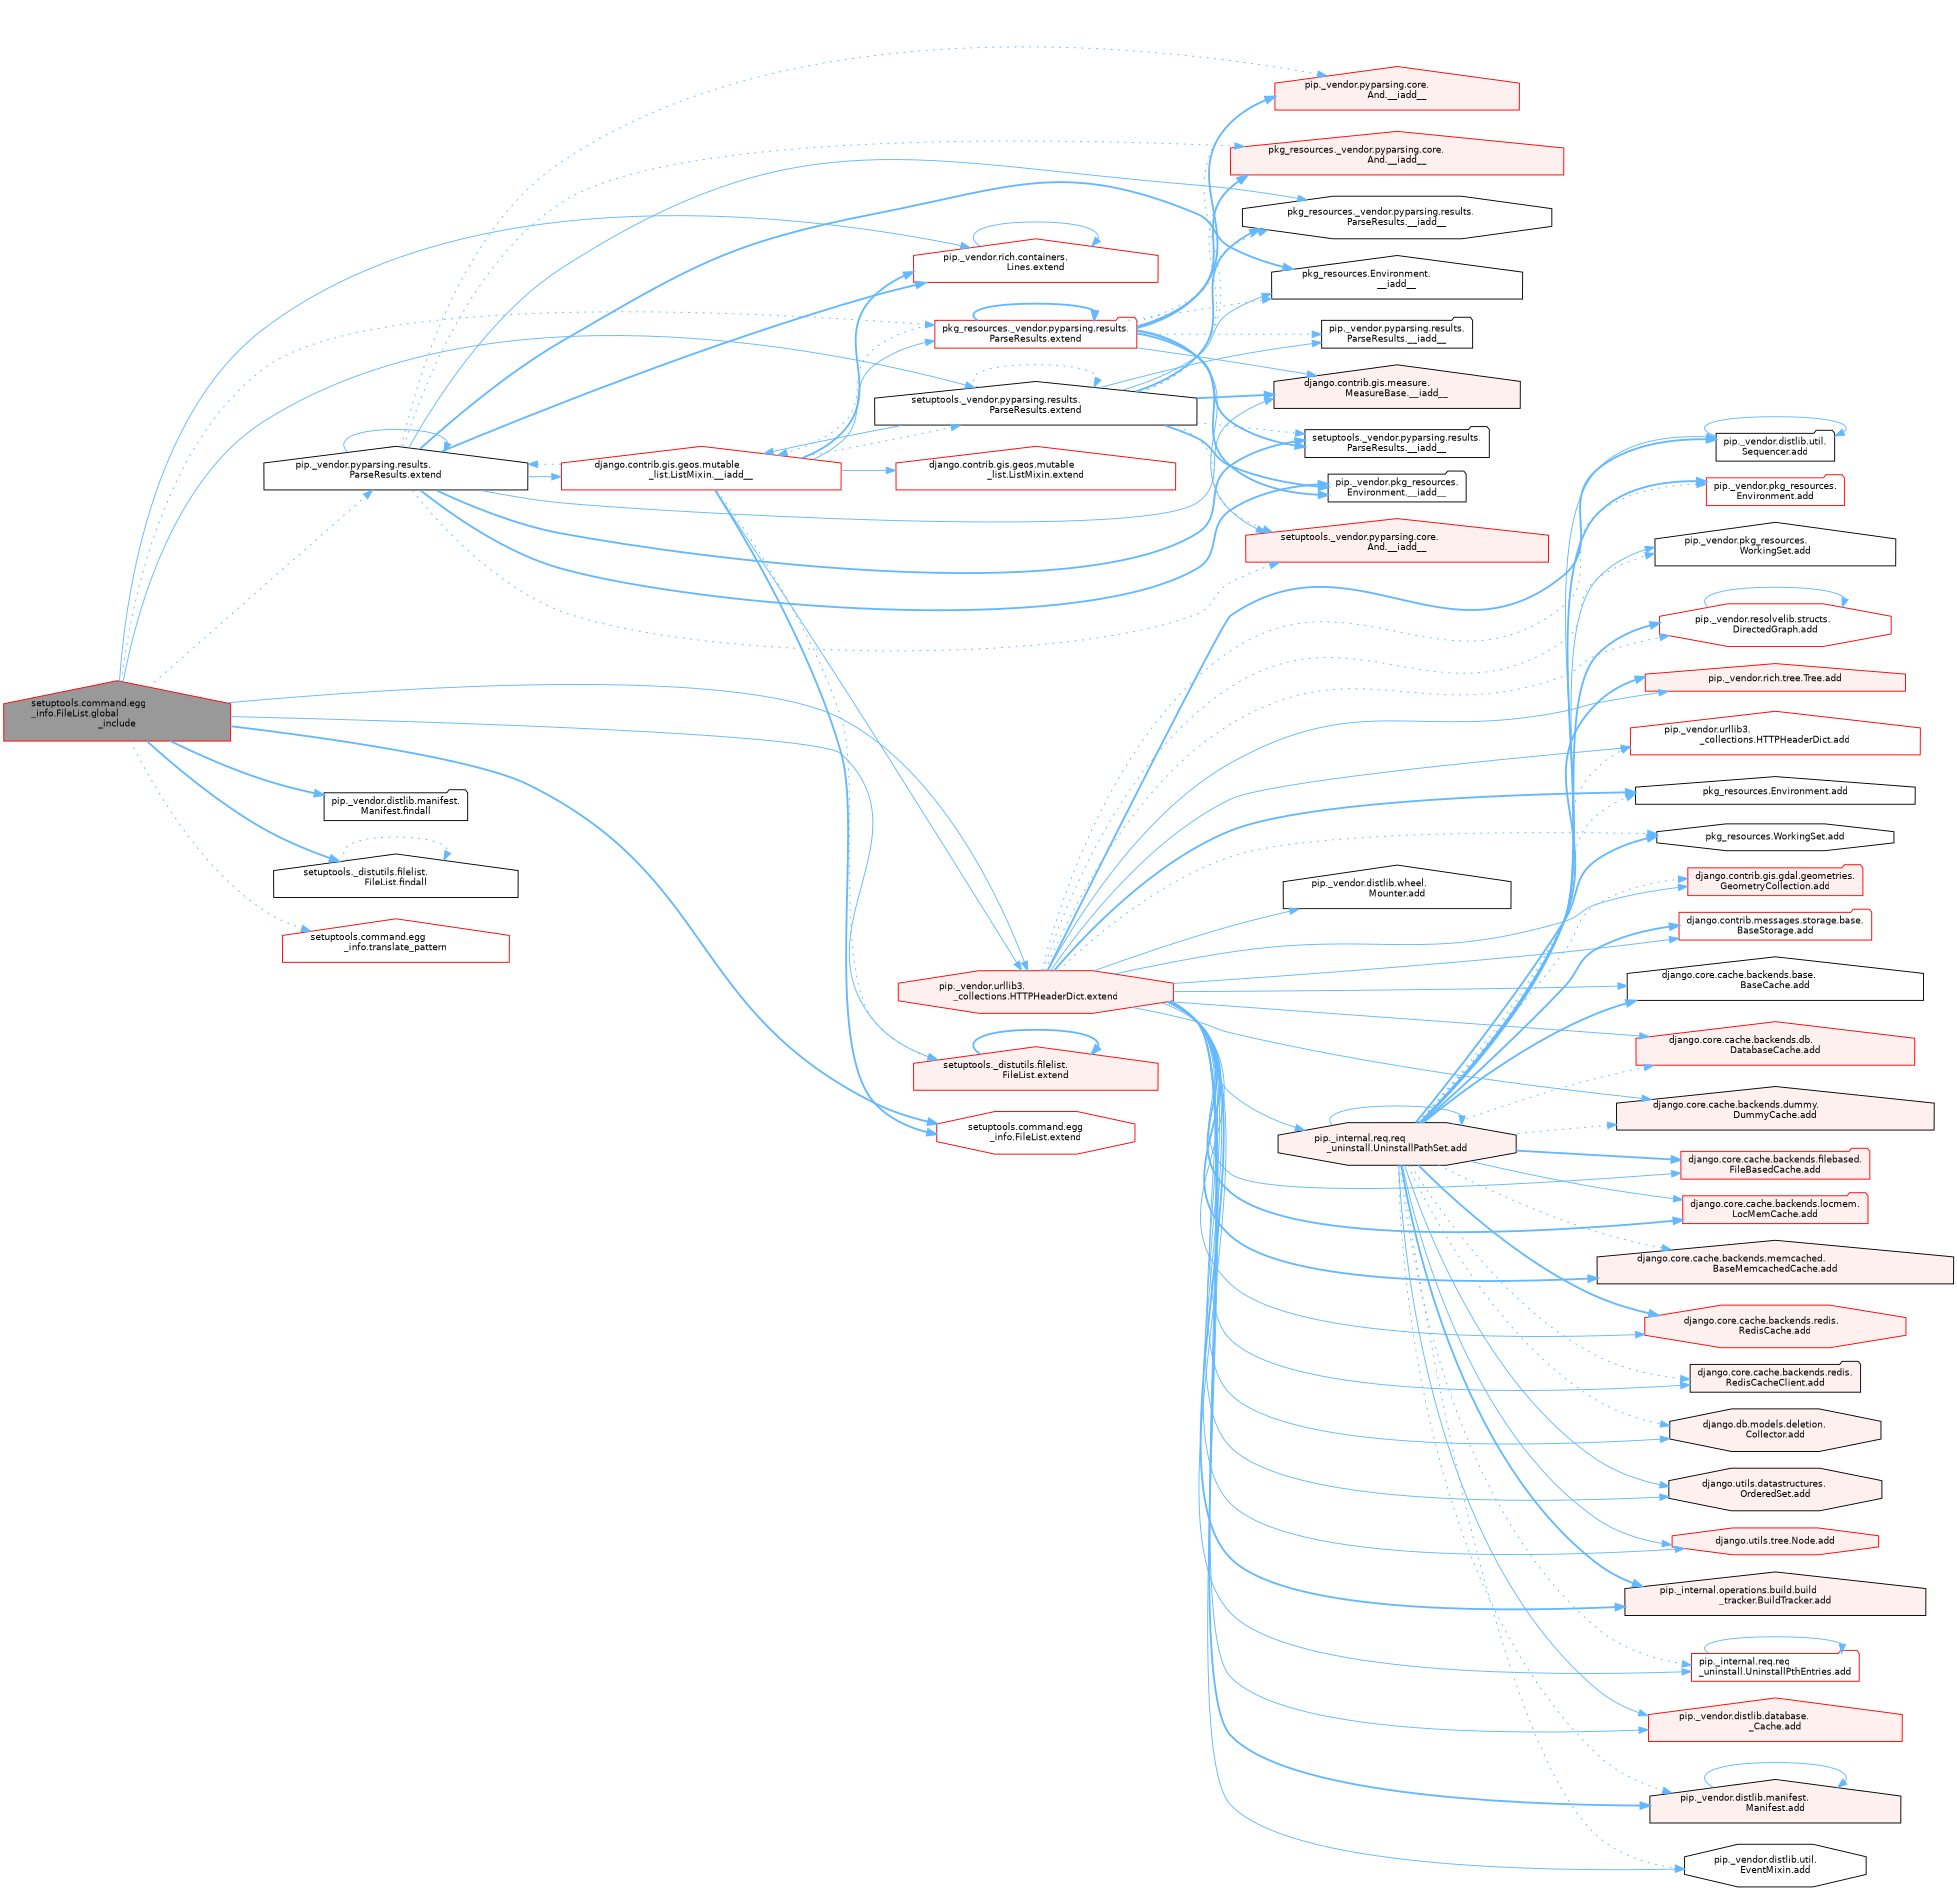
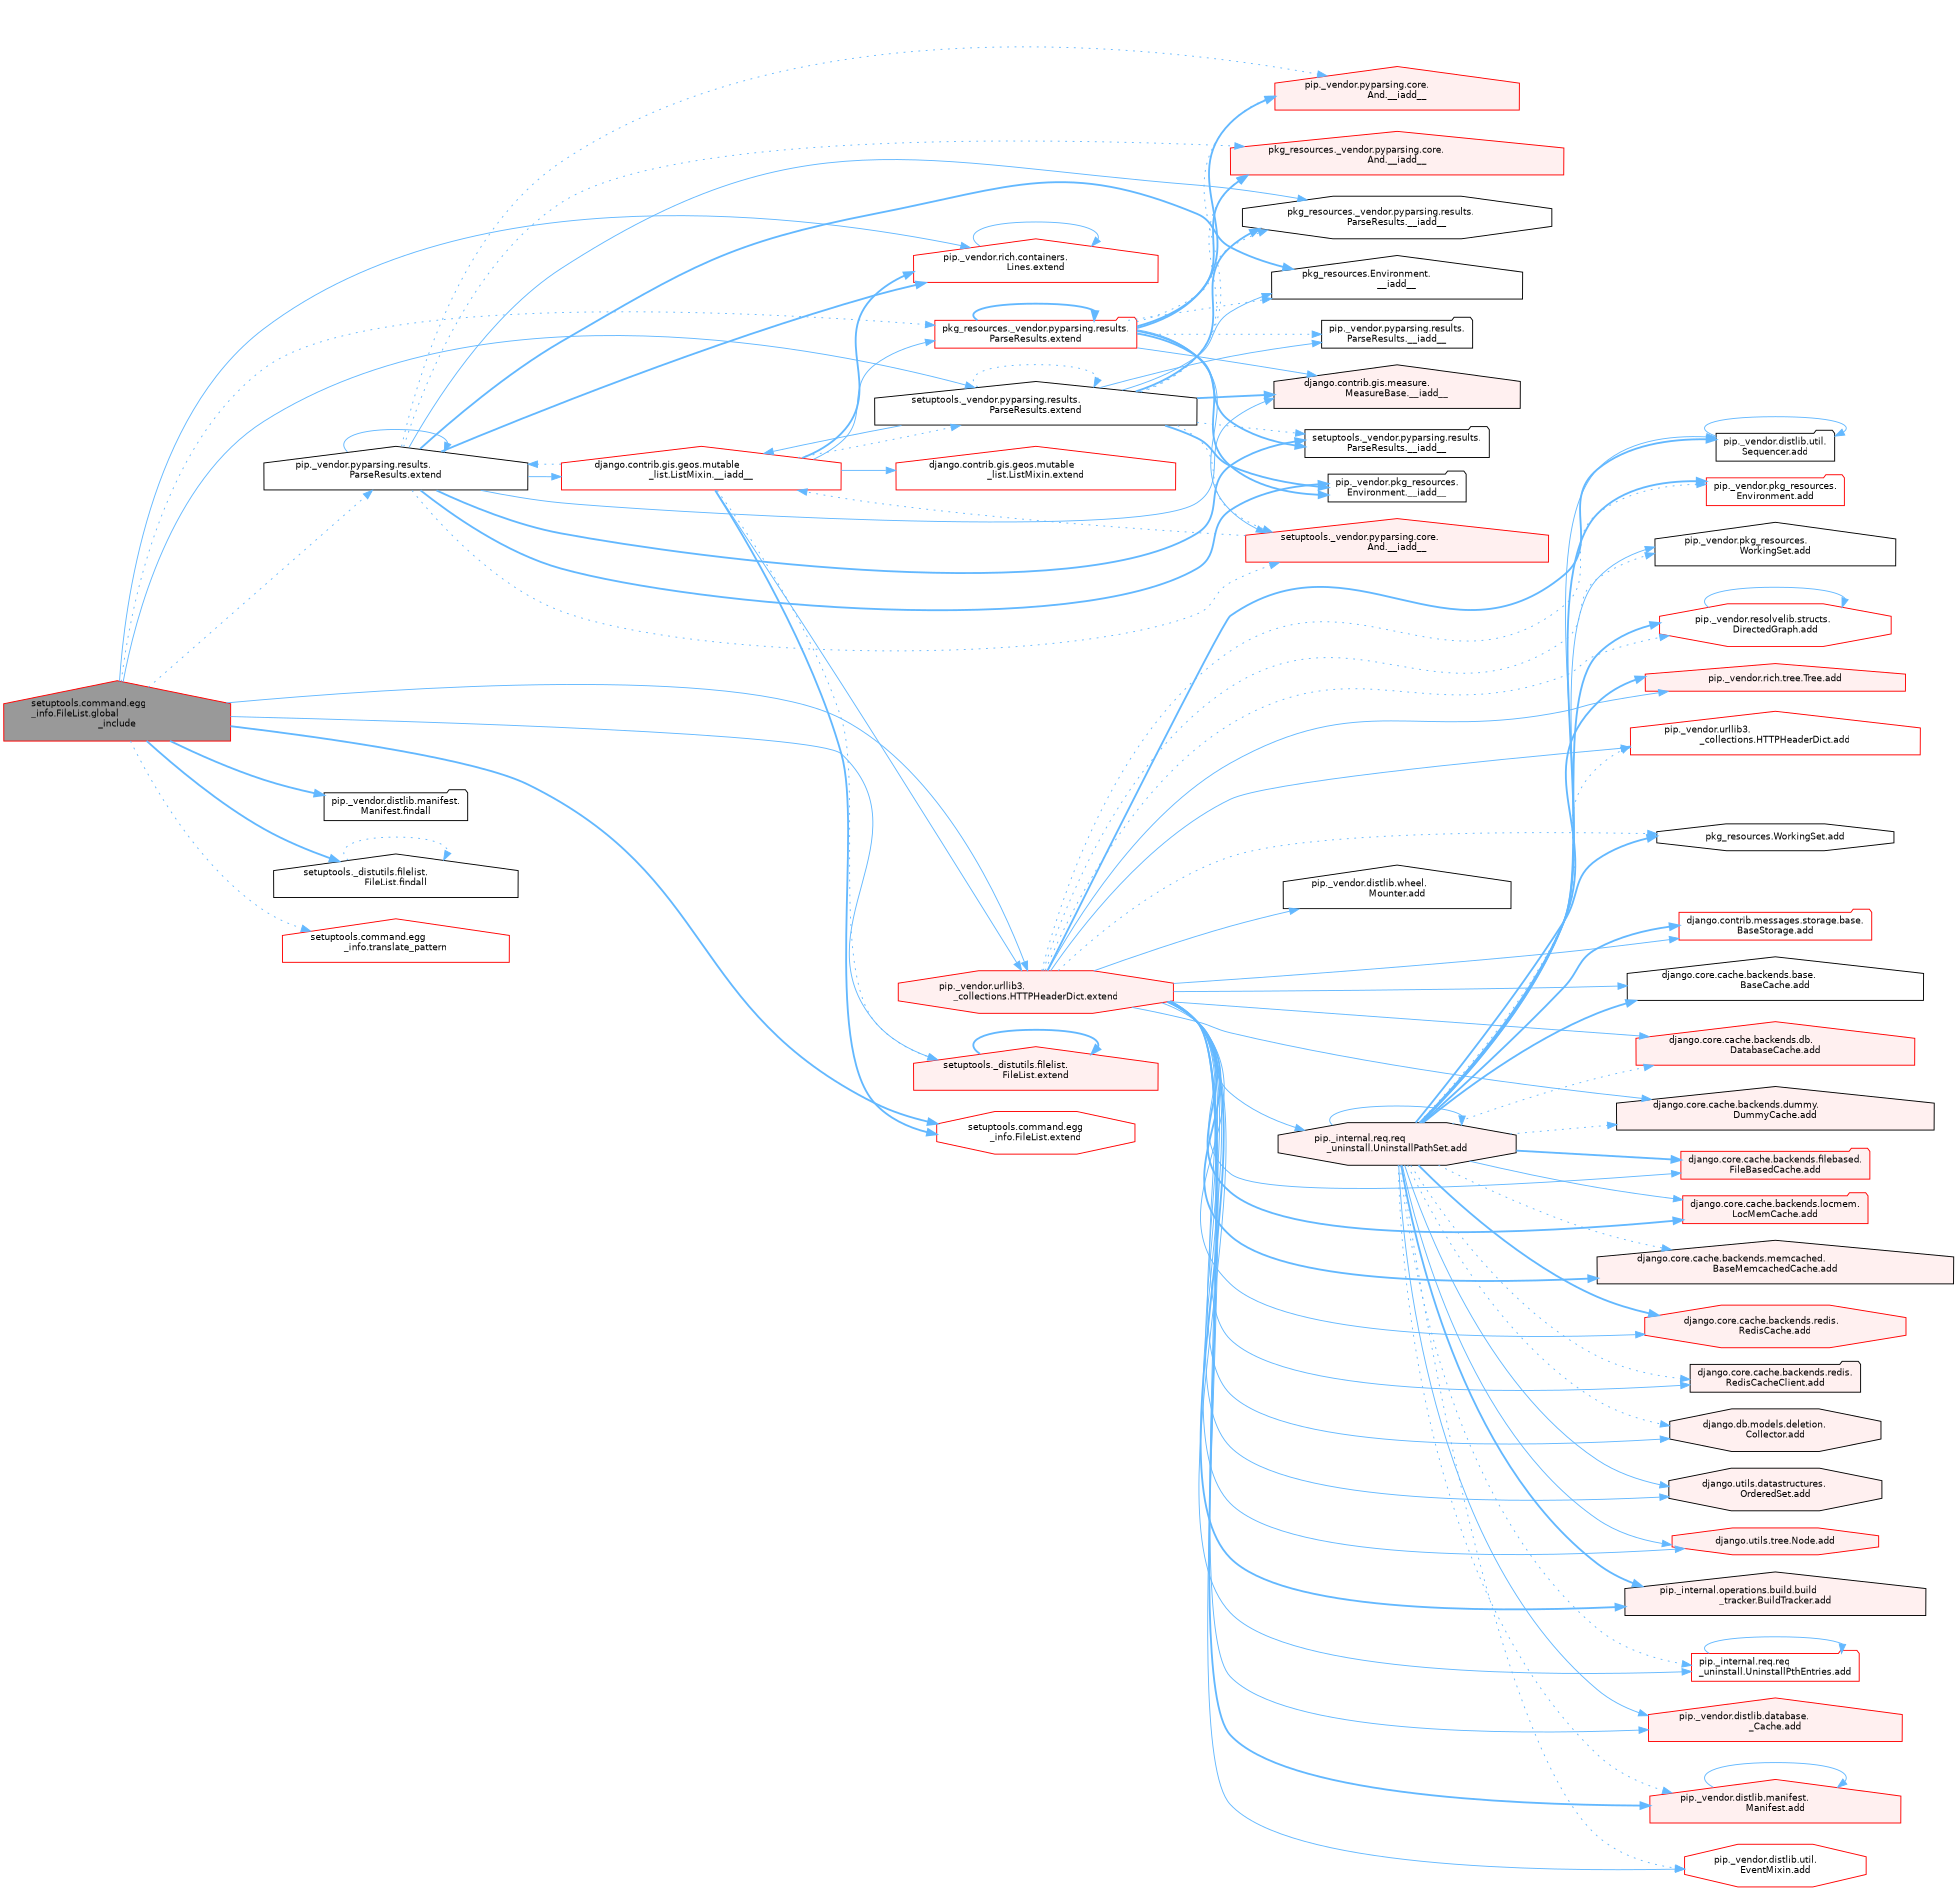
edge "pkg_resources._vendor.pyparsing.results. ParseResults.extend" -> "django.contrib.gis.geos.mutable _list.ListMixin.__iadd__": now "setuptools._vendor.pyparsing.core. And.__iadd__" -> "django.contrib.gis.geos.mutable _list.ListMixin.__iadd__"
node "pkg_resources.Environment.add": removed
node "django.contrib.gis.gdal.geometries. GeometryCollection.add": removed
node "pip._vendor.distlib.manifest. Manifest.add": color black -> red
node "pip._vendor.distlib.util. EventMixin.add": color black -> red
